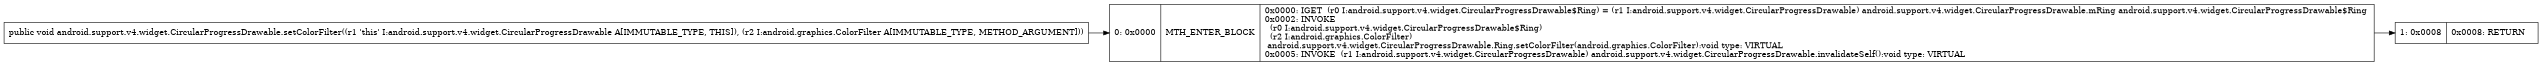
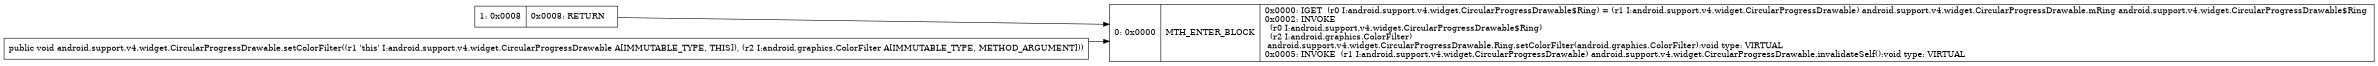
edge "0: 0x0000" -> "1: 0x0008": reversed
